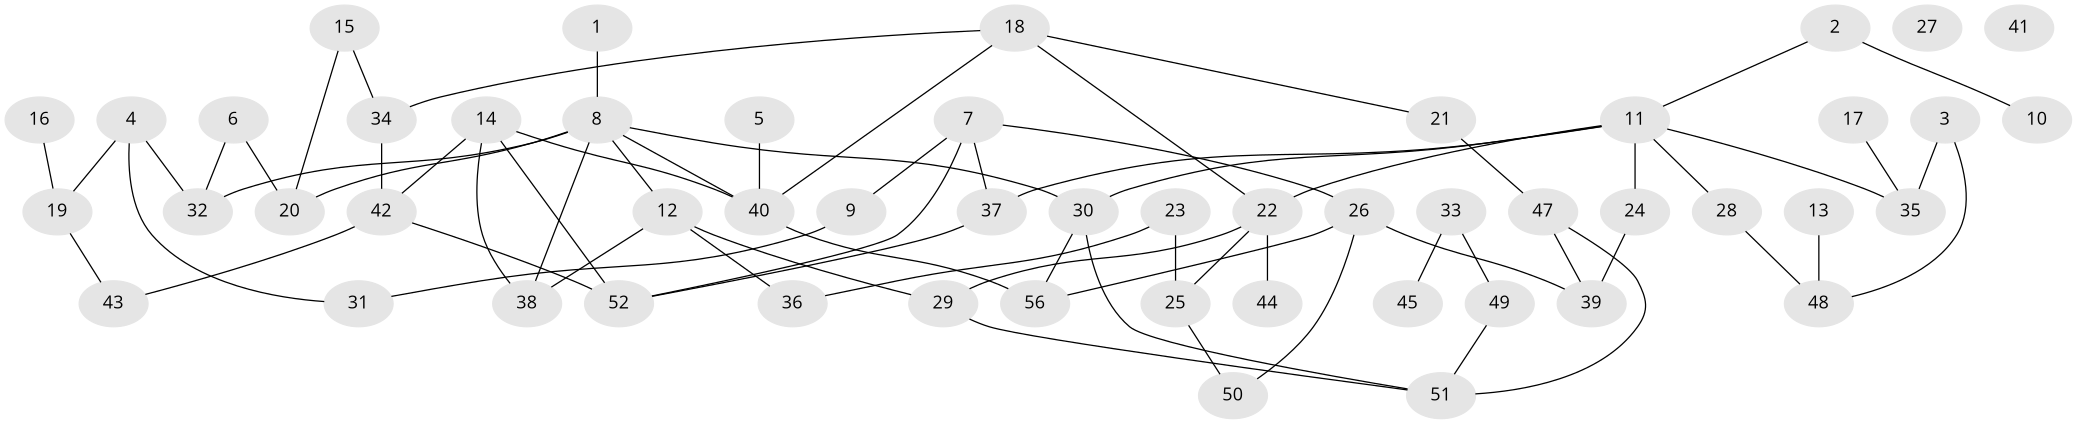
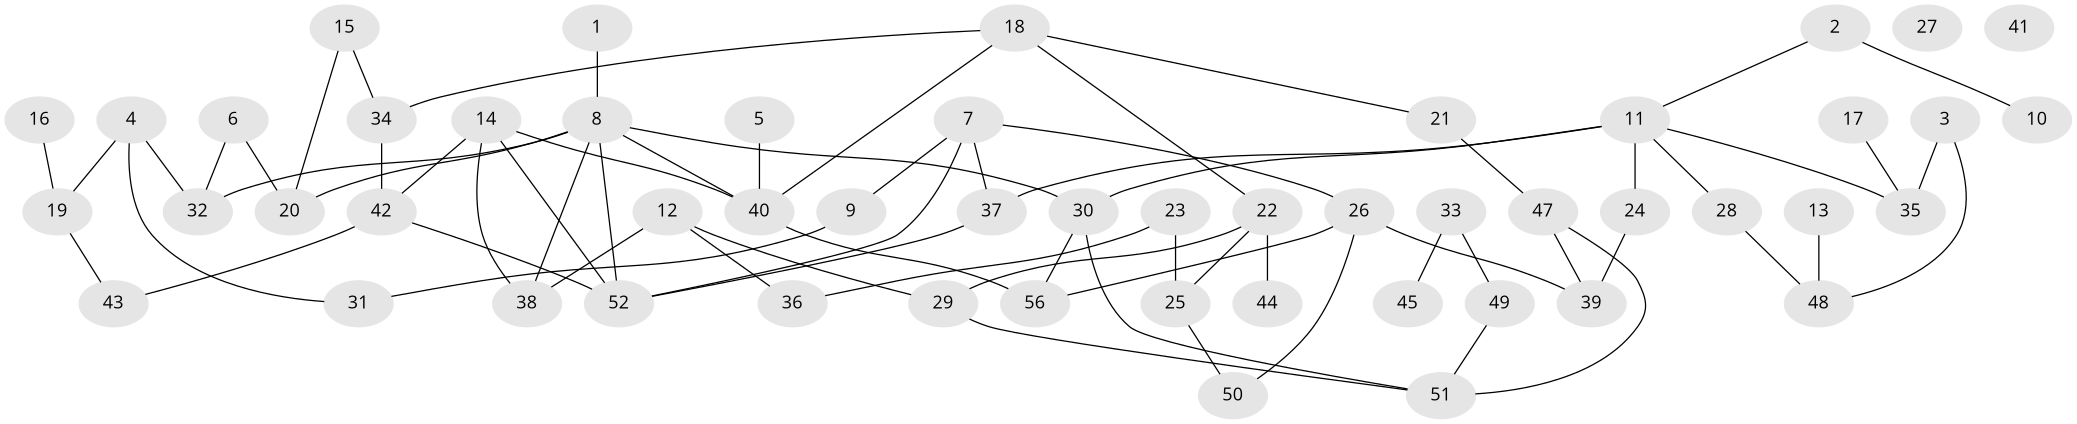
edge "11" -- "22": removed
edge "8" -- "12": now "8" -- "52"
